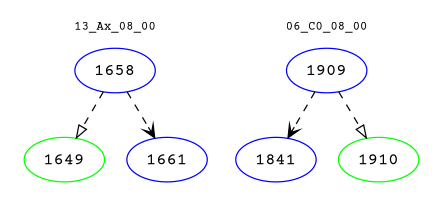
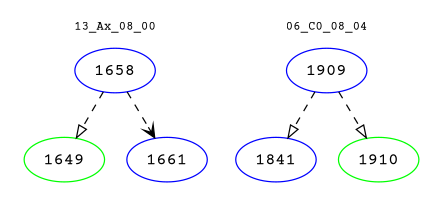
cluster "06_C0_08_00": label "06_C0_08_00" -> "06_C0_08_04"
edge "1909" -> "1841": arrowhead vee -> onormal
